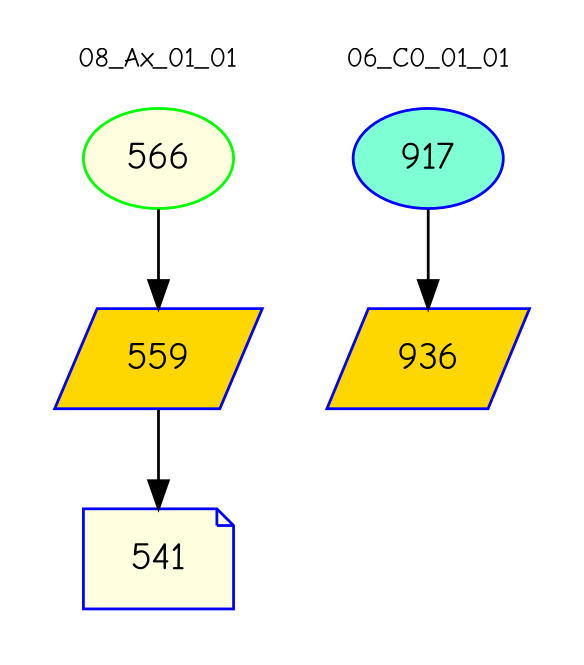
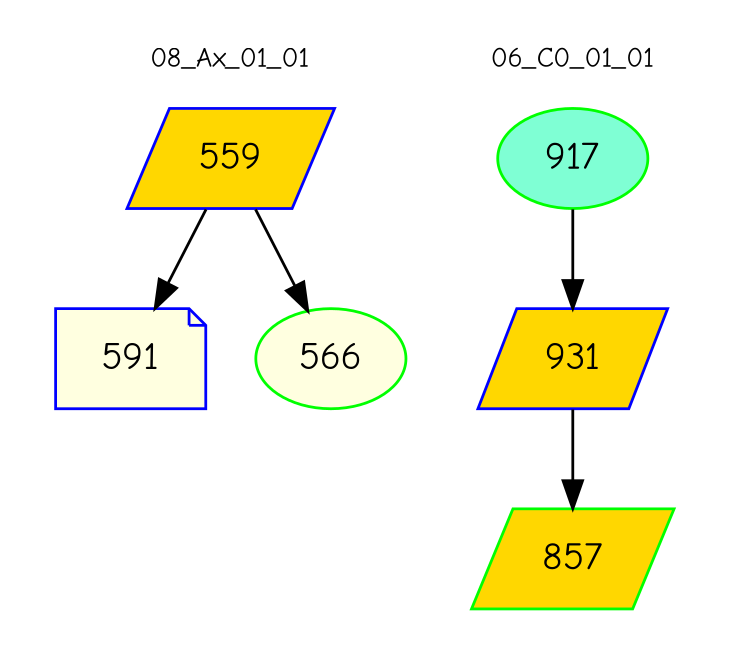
node "917": color blue -> green
edge "566" -> "559": reversed
node "936": label "936" -> "931"
node "541": label "541" -> "591"
node "857": added
